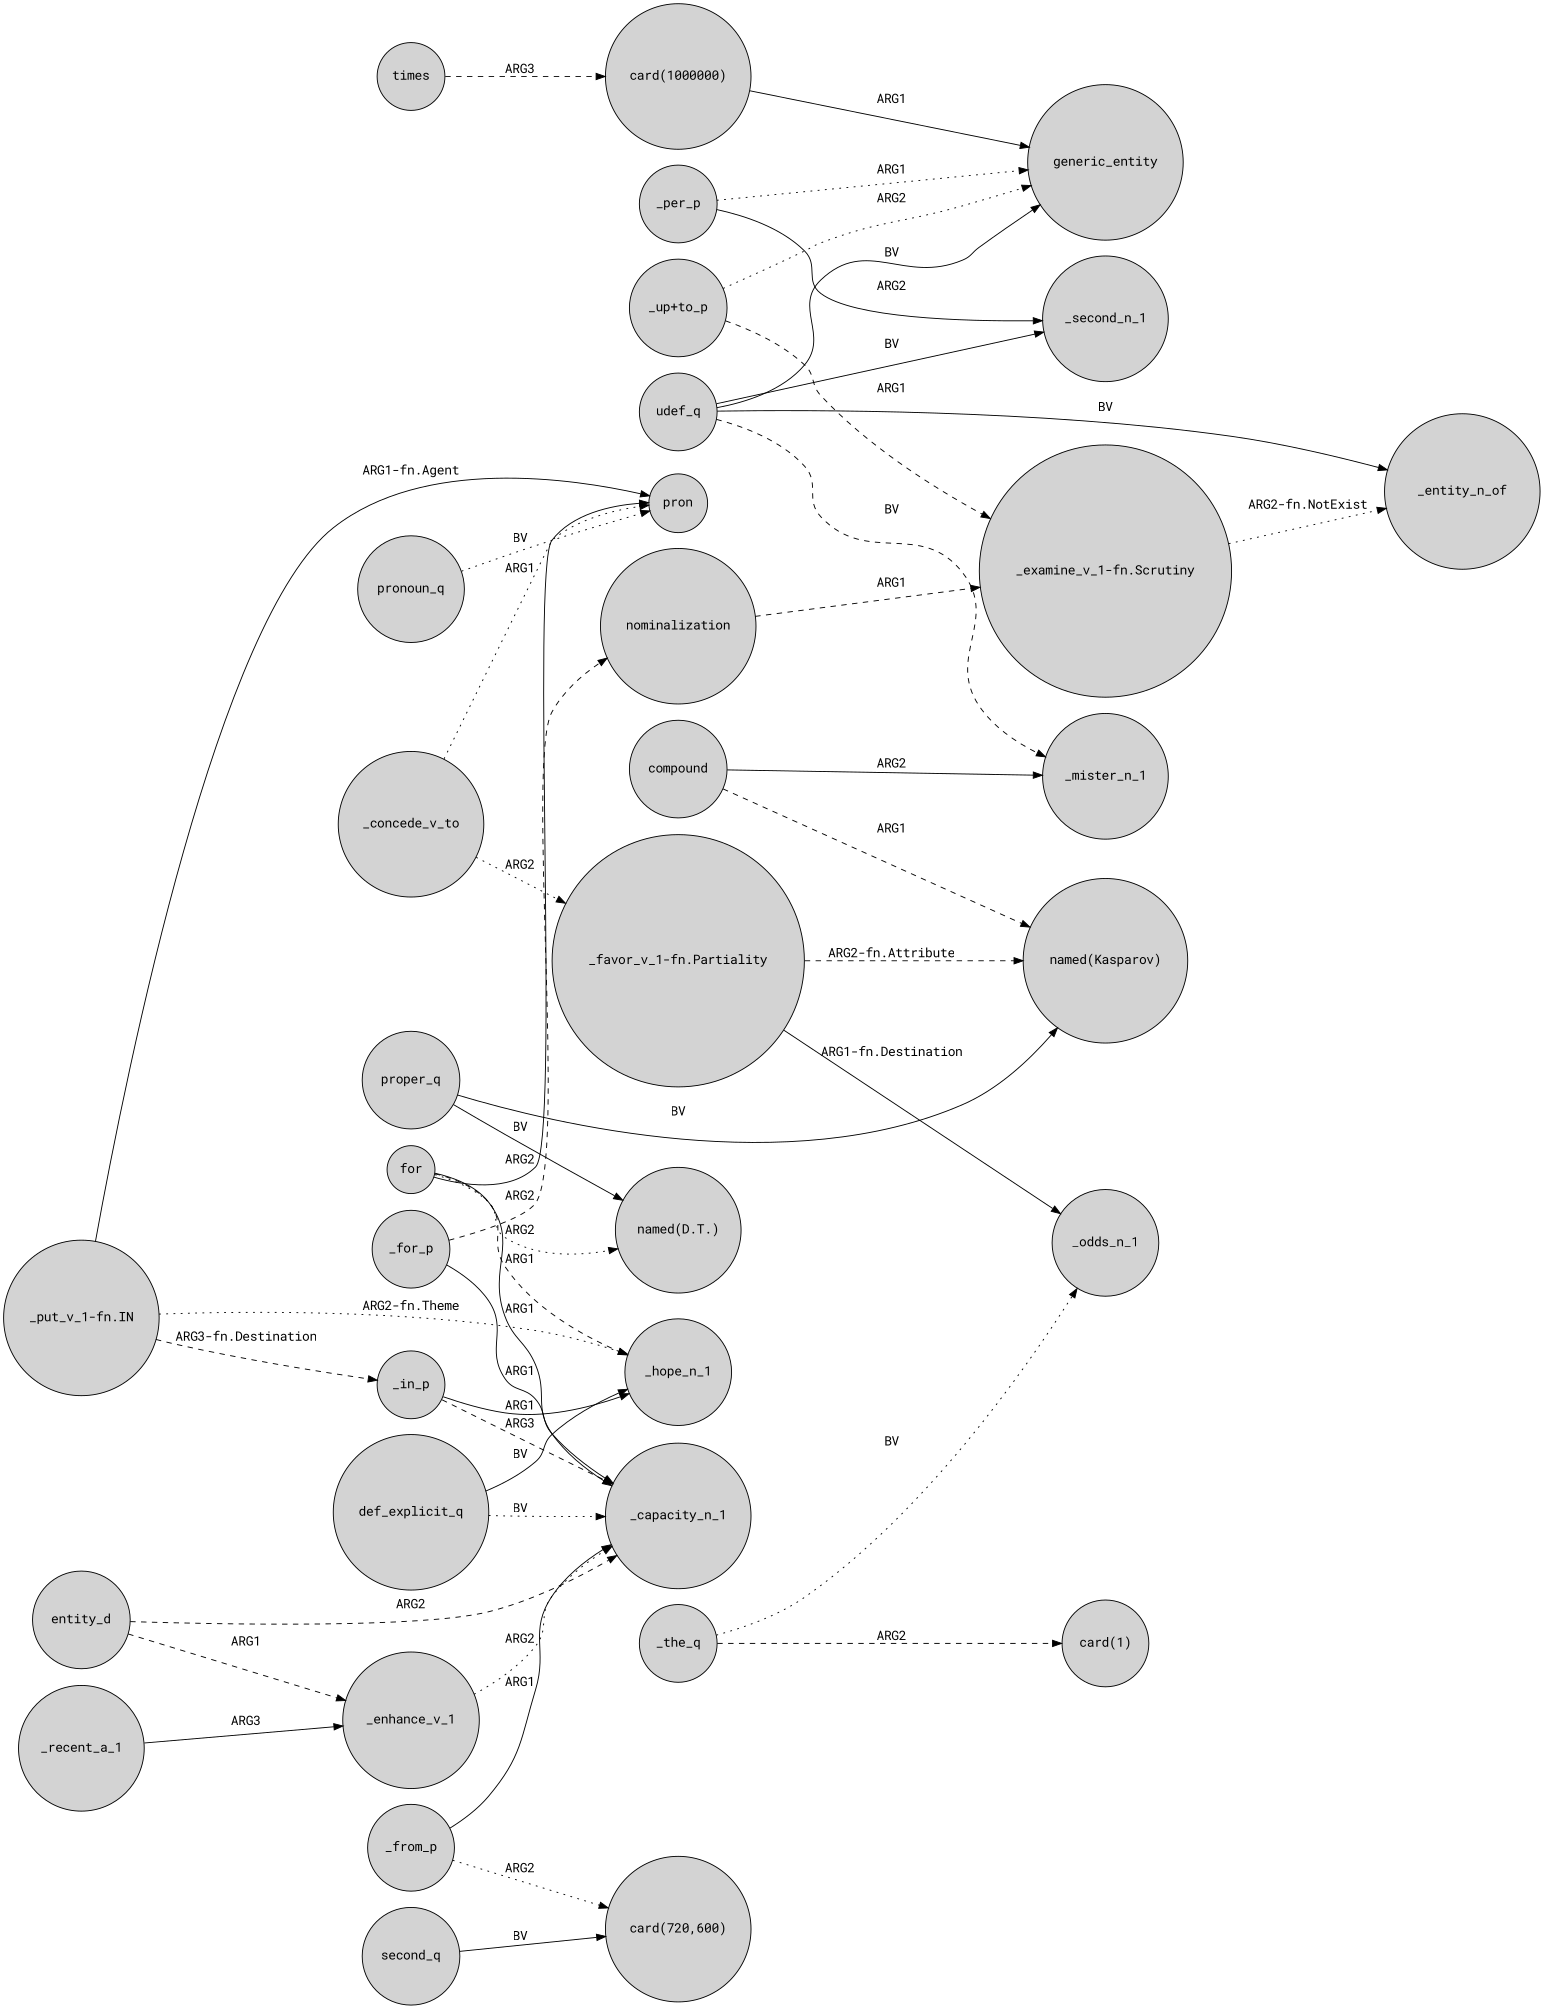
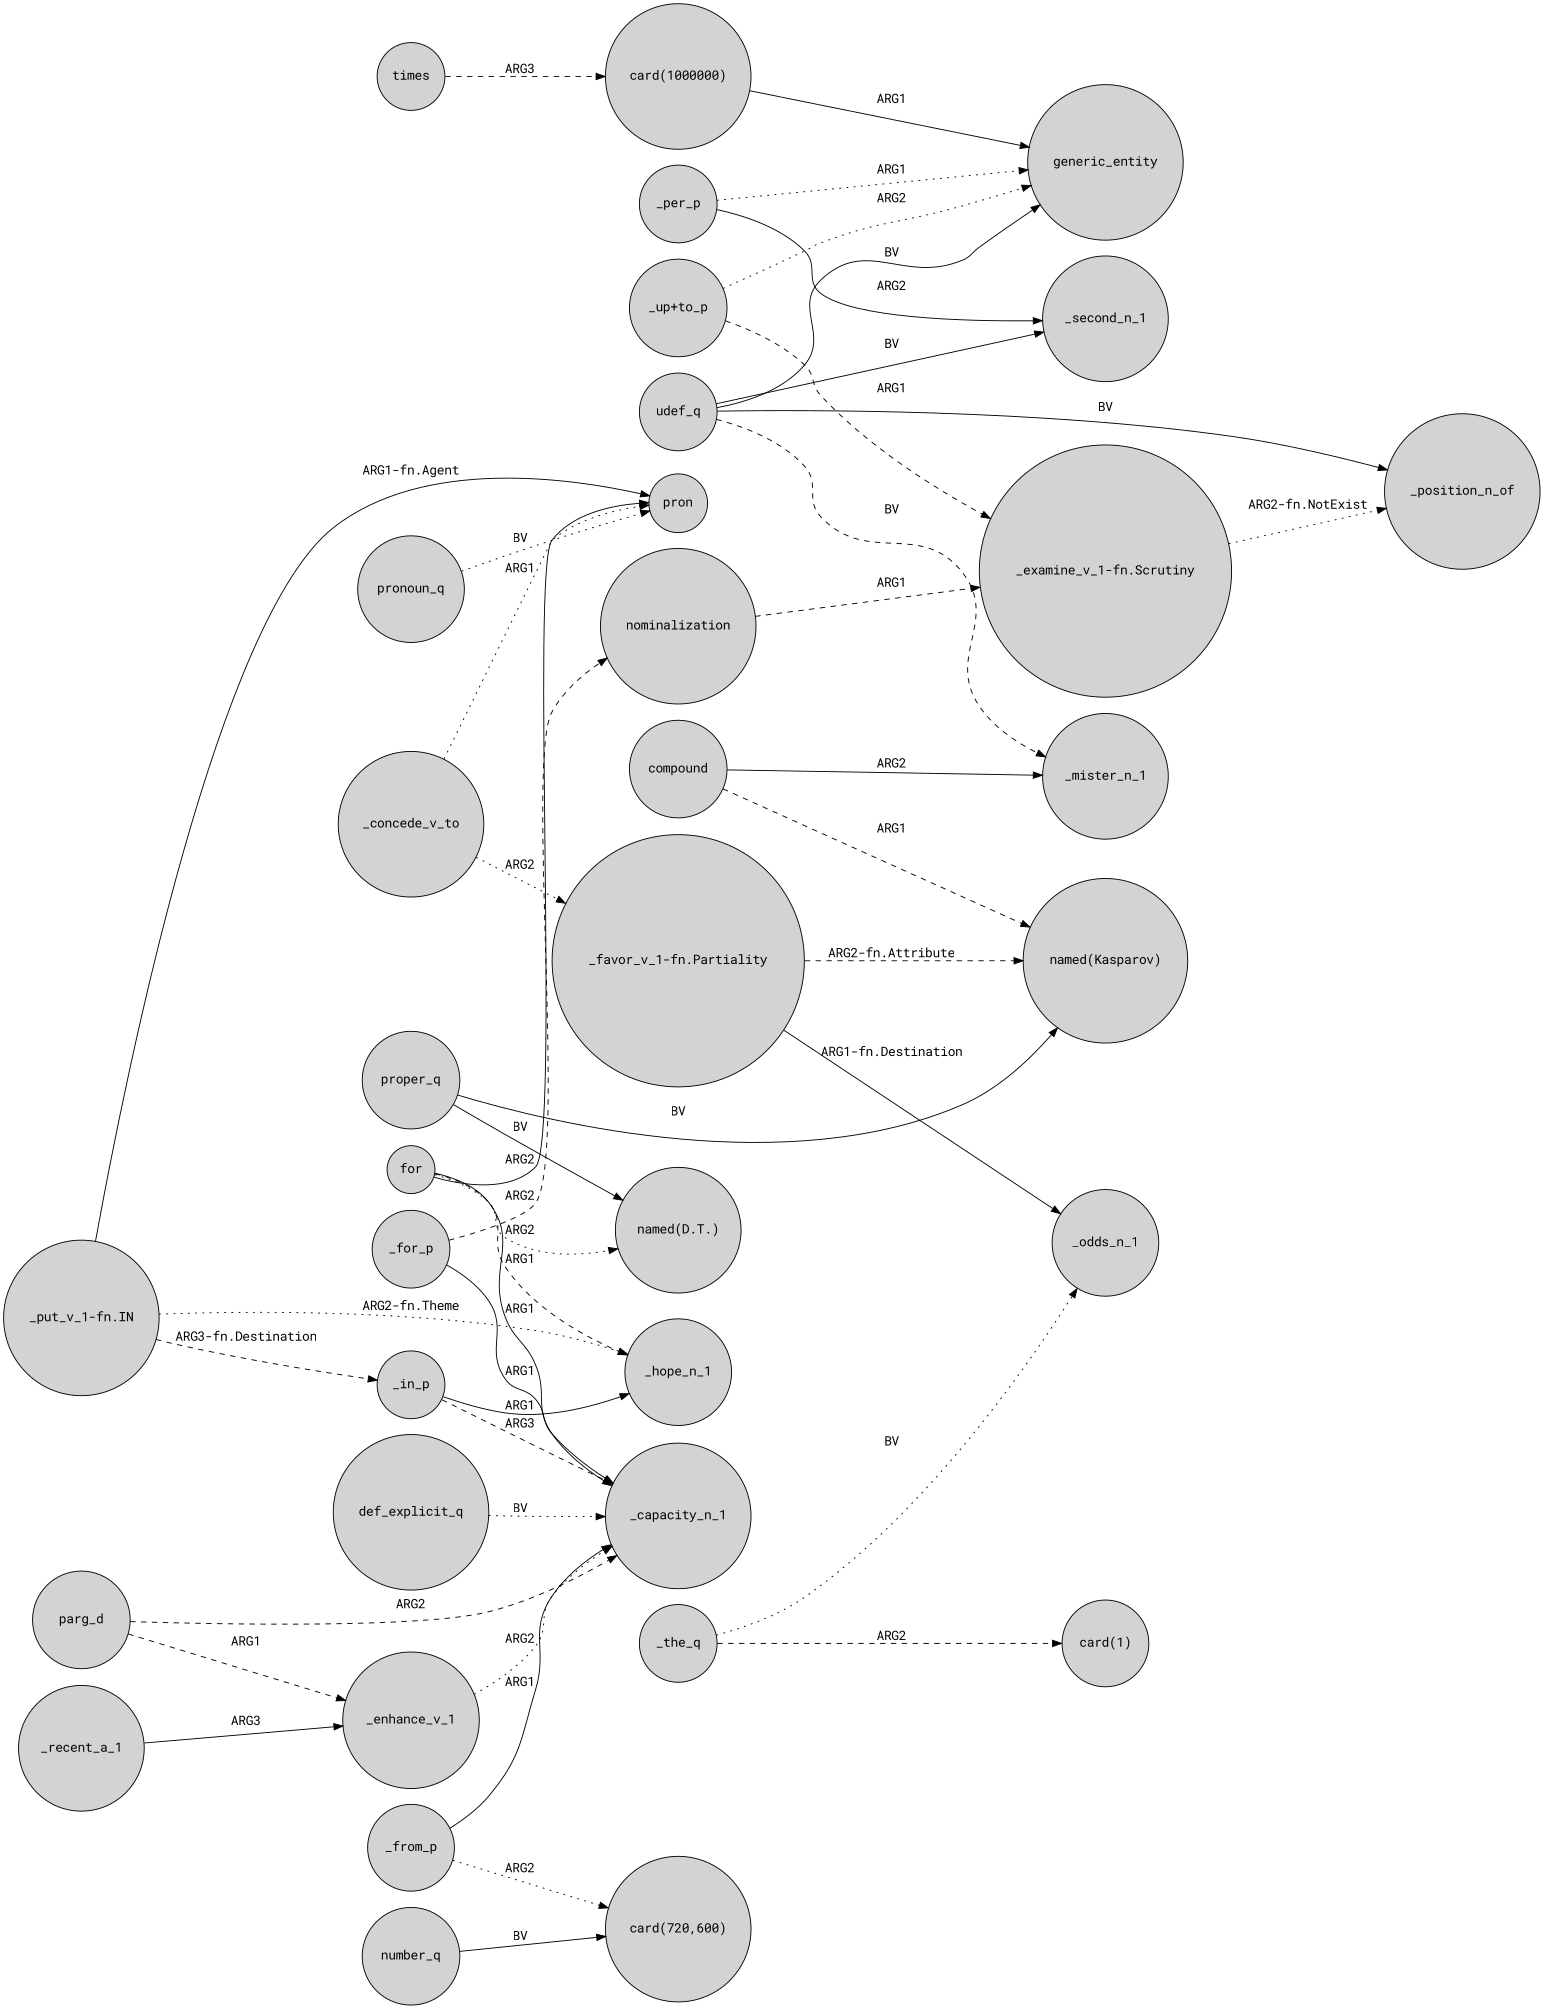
node "_entity_n_of": label "_entity_n_of" -> "_position_n_of"
edge "def_explicit_q" -> "_hope_n_1": removed, label "BV"
node "entity_d": label "entity_d" -> "parg_d"
node "second_q": label "second_q" -> "number_q"
